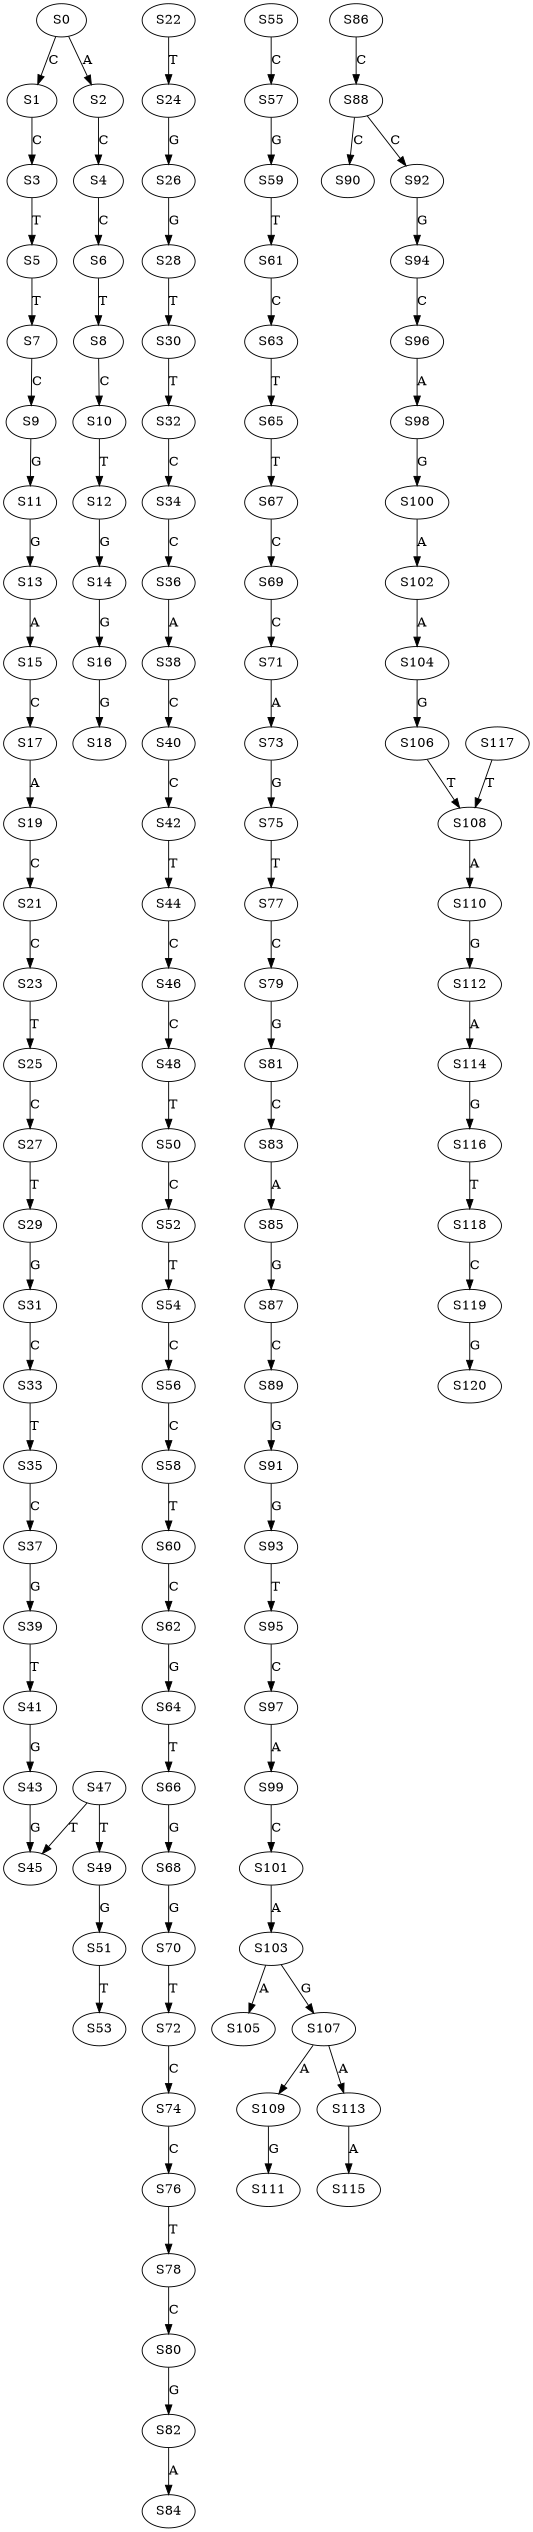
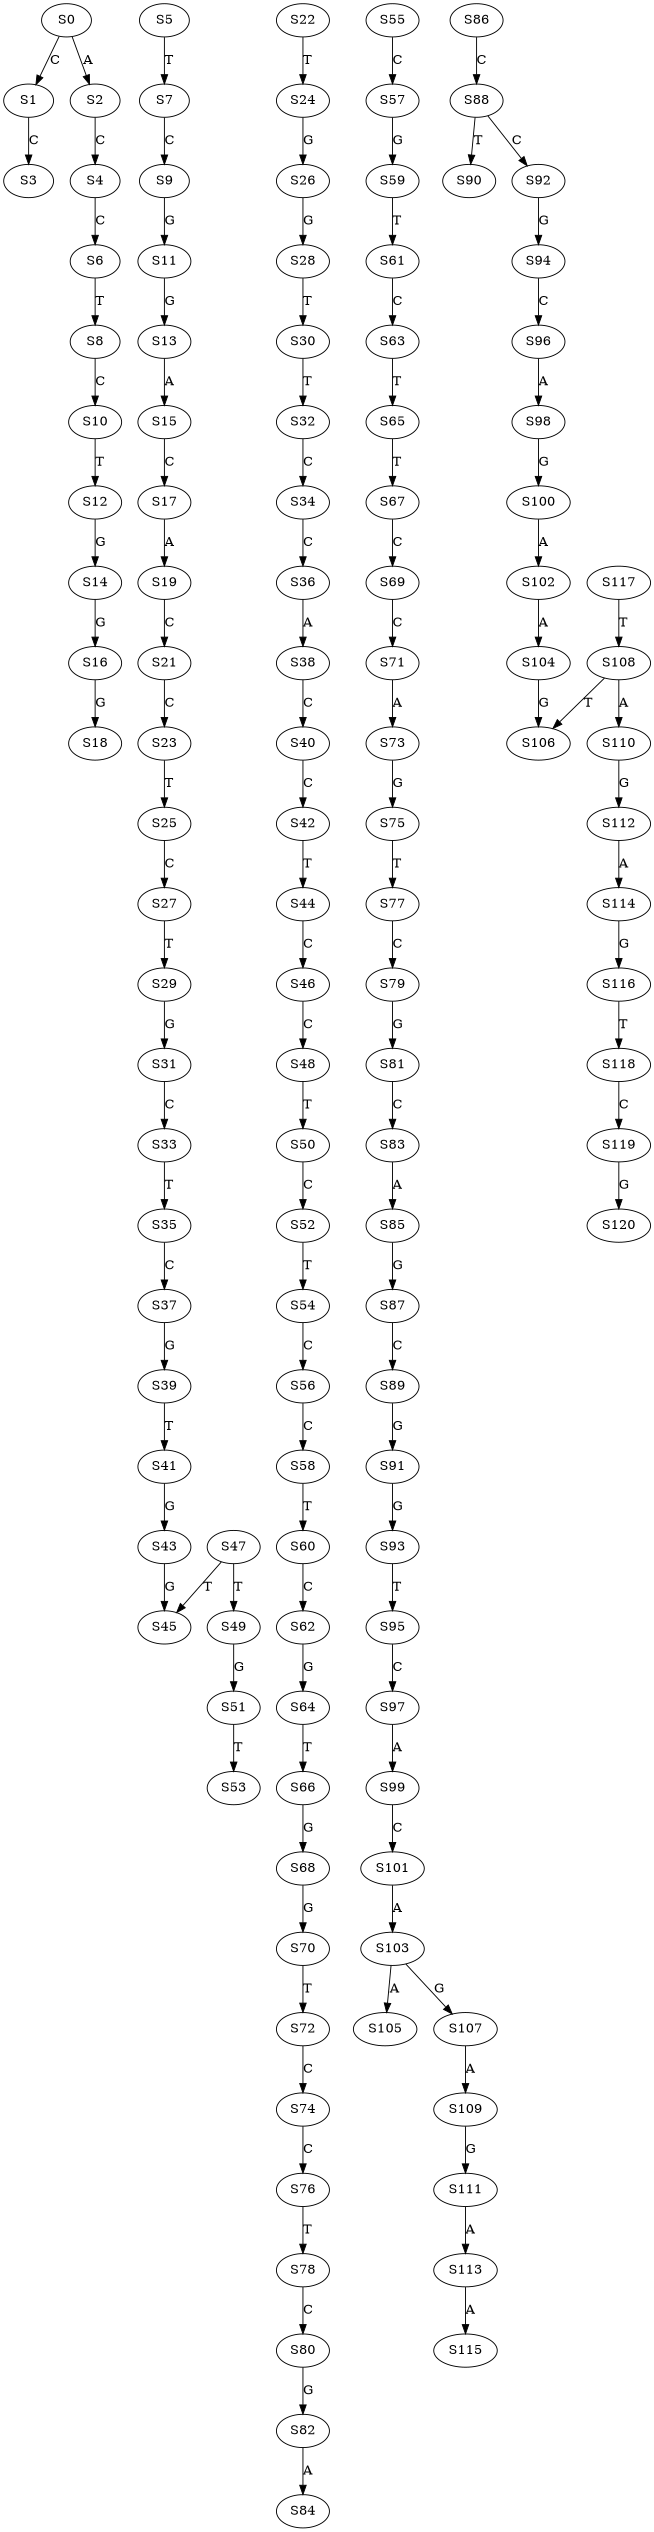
edge "S88" -> "S90": label "C" -> "T"
edge "S3" -> "S5": removed, label "T"
edge "S106" -> "S108": reversed
edge "S107" -> "S113": now "S111" -> "S113"
